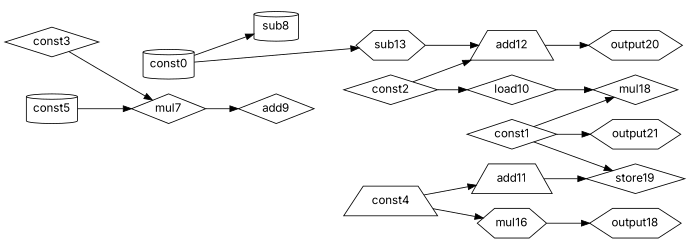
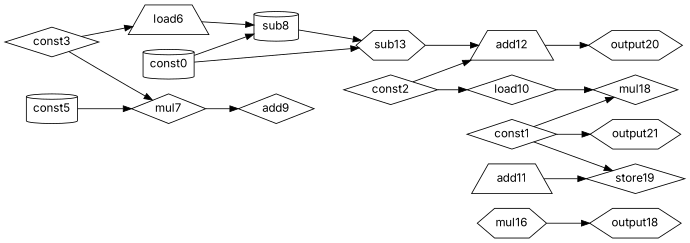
node "load6": added
edge "sub8" -> "sub13": added
node "const4": removed
